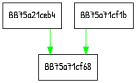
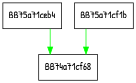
node "BB75a21ceb4": label "BB75a21ceb4" -> "BB75a71ceb4"
node "BB75a71cf68": label "BB75a71cf68" -> "BB74a71cf68"
